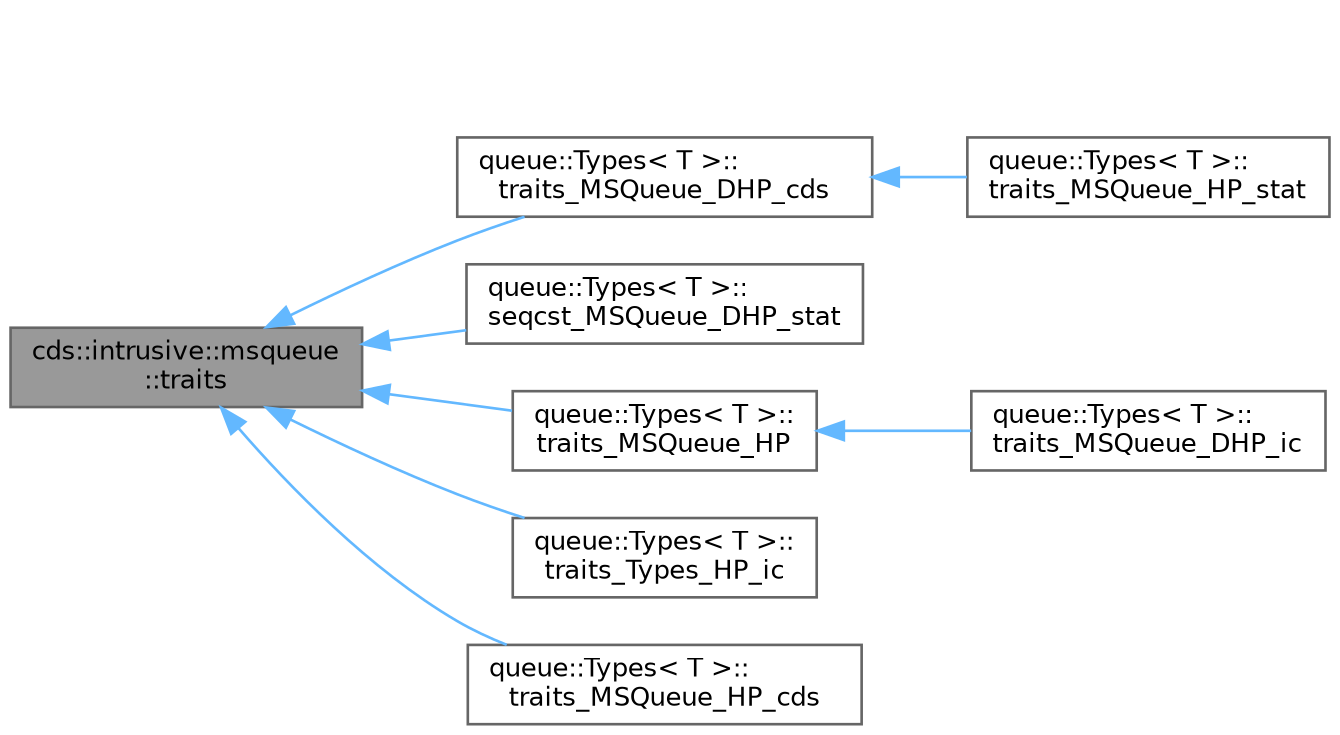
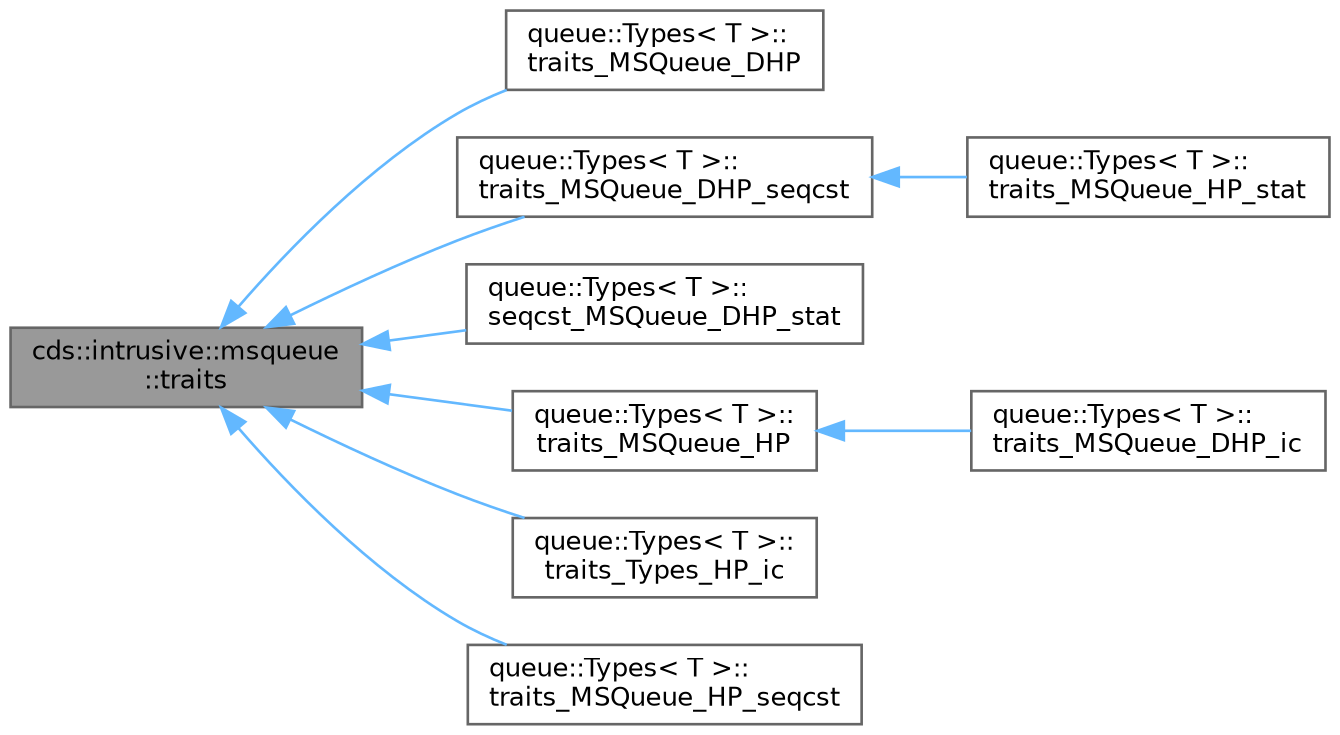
node "queue::Types< T >:: traits_MSQueue_DHP": added
node "queue::Types< T >:: traits_MSQueue_DHP_cds": label "queue::Types< T >:: traits_MSQueue_DHP_cds" -> "queue::Types< T >:: traits_MSQueue_DHP_seqcst"
node "queue::Types< T >:: traits_MSQueue_HP_cds": label "queue::Types< T >:: traits_MSQueue_HP_cds" -> "queue::Types< T >:: traits_MSQueue_HP_seqcst"
